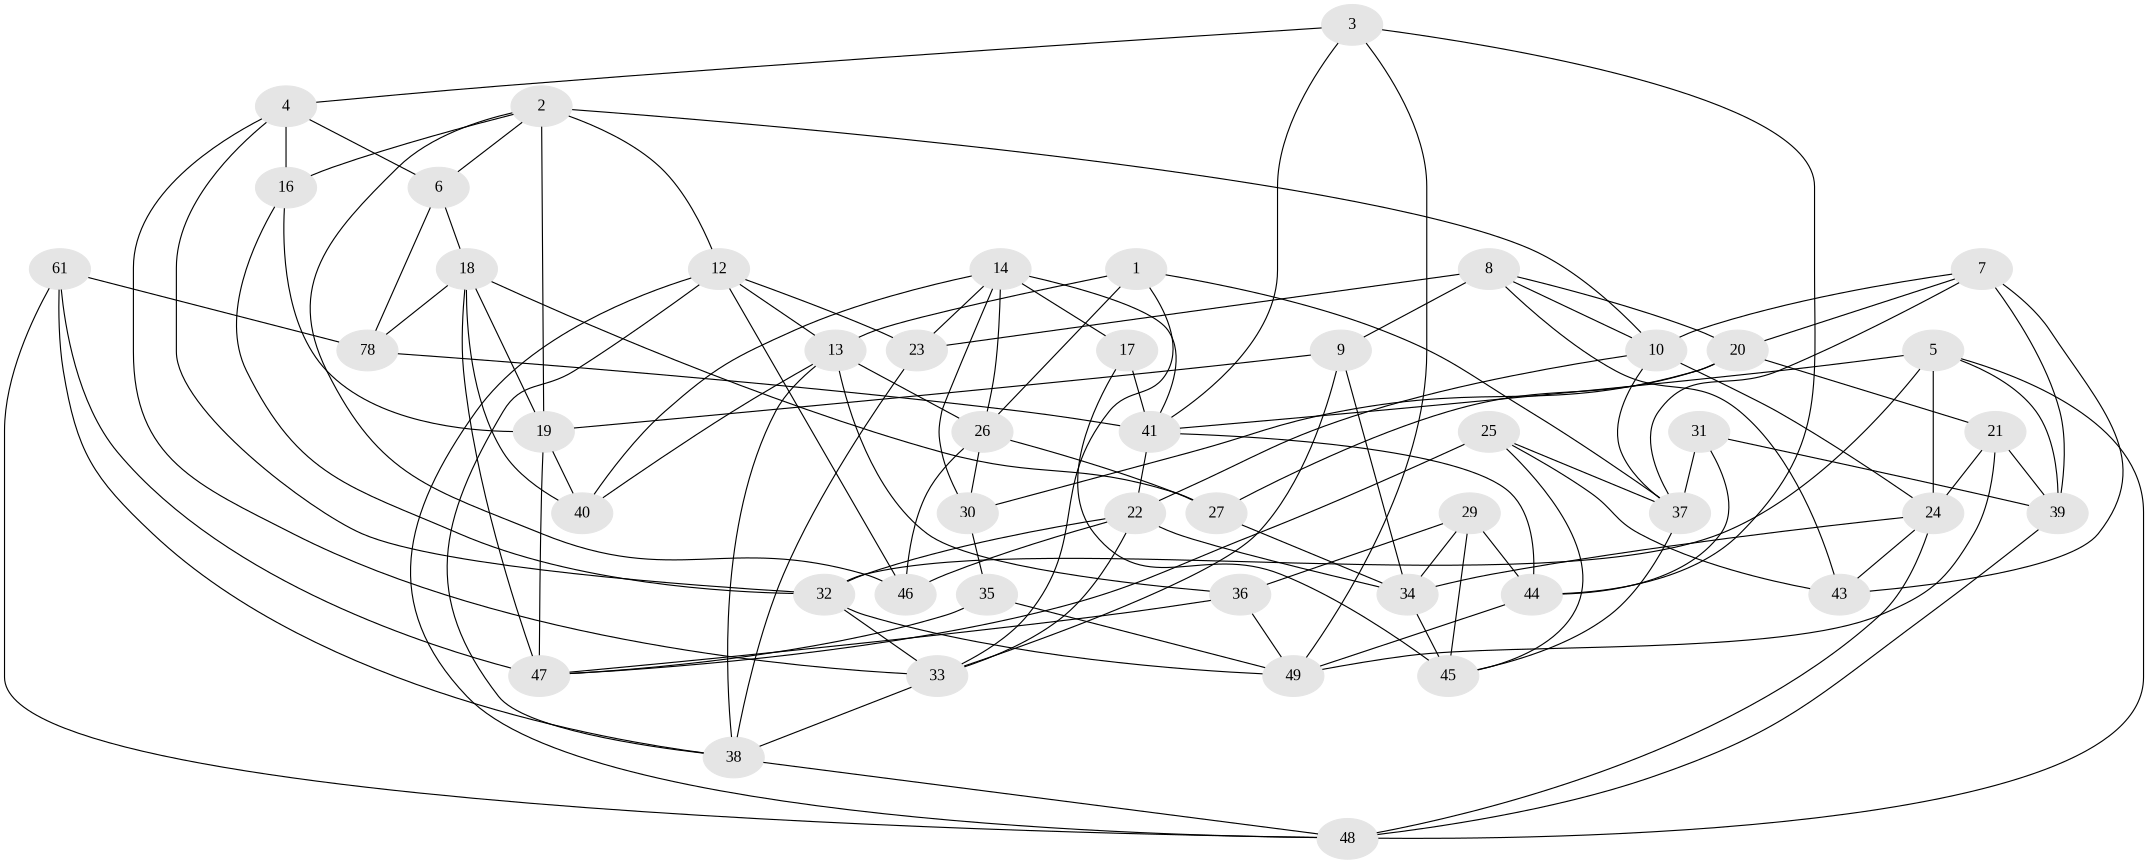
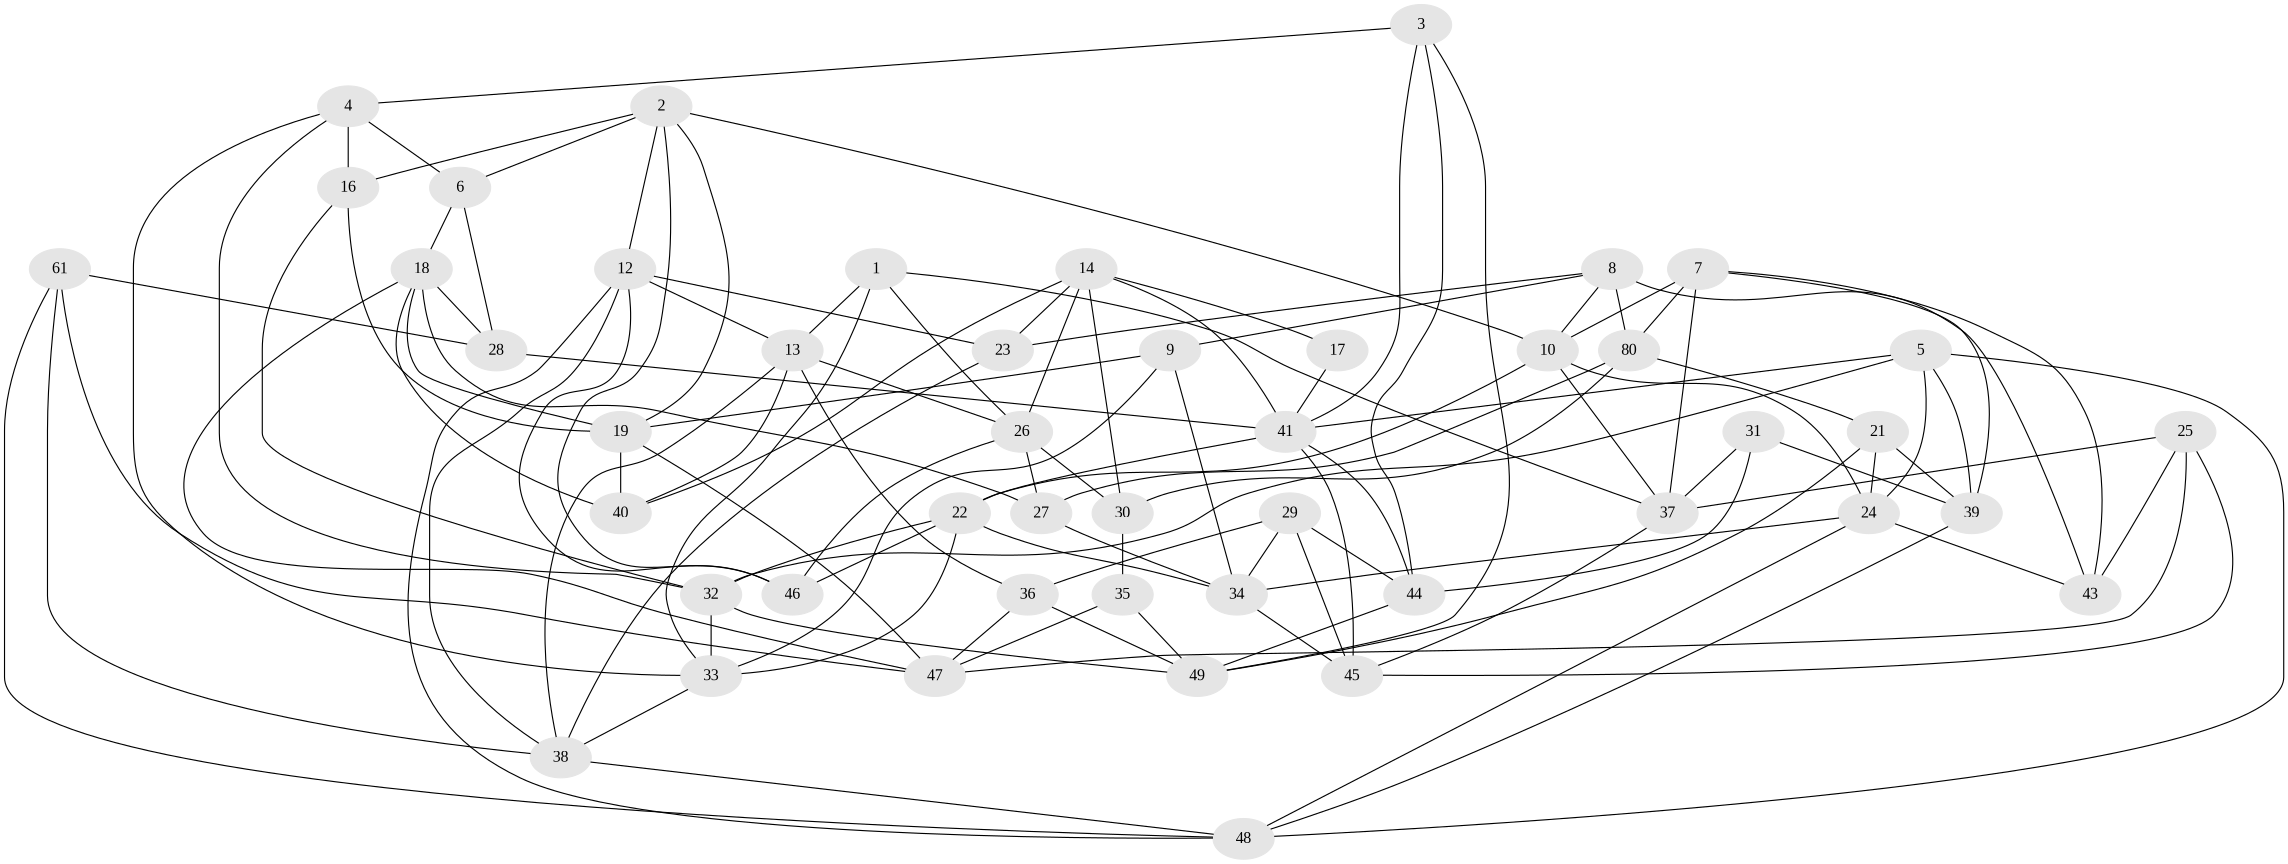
node "78": label "78" -> "28"
node "20": label "20" -> "80"
edge "17" -- "45": now "41" -- "45"
